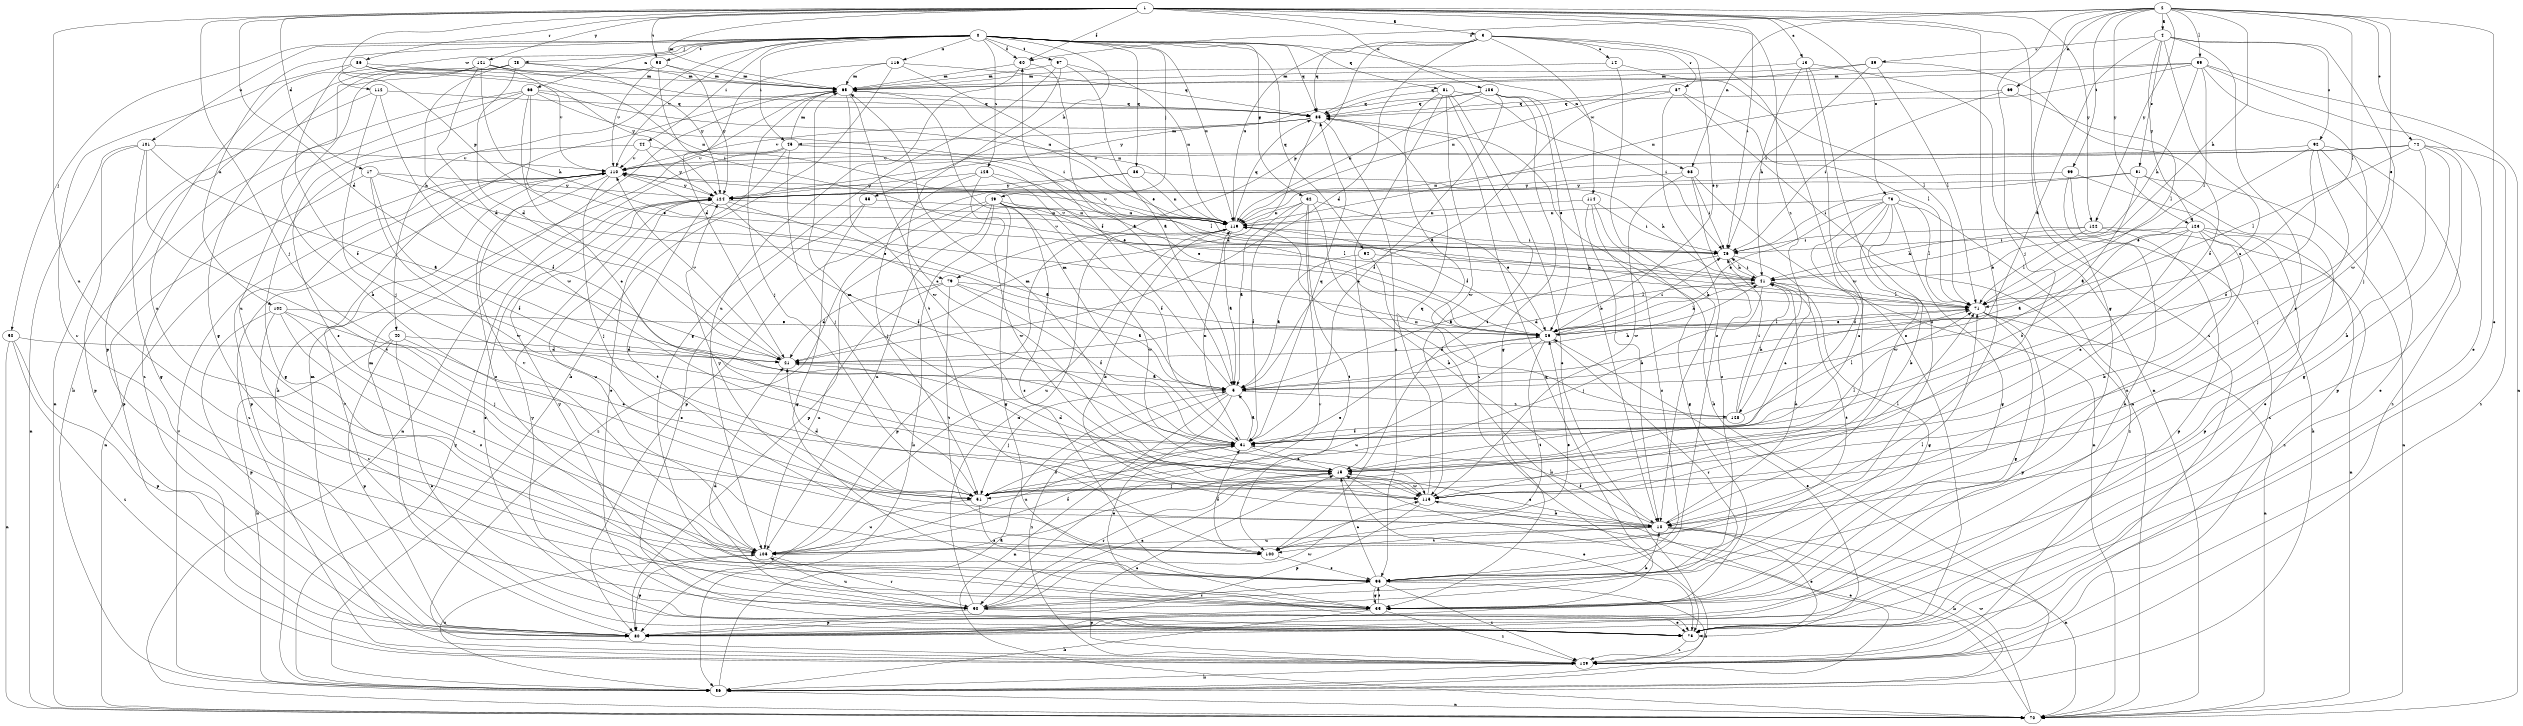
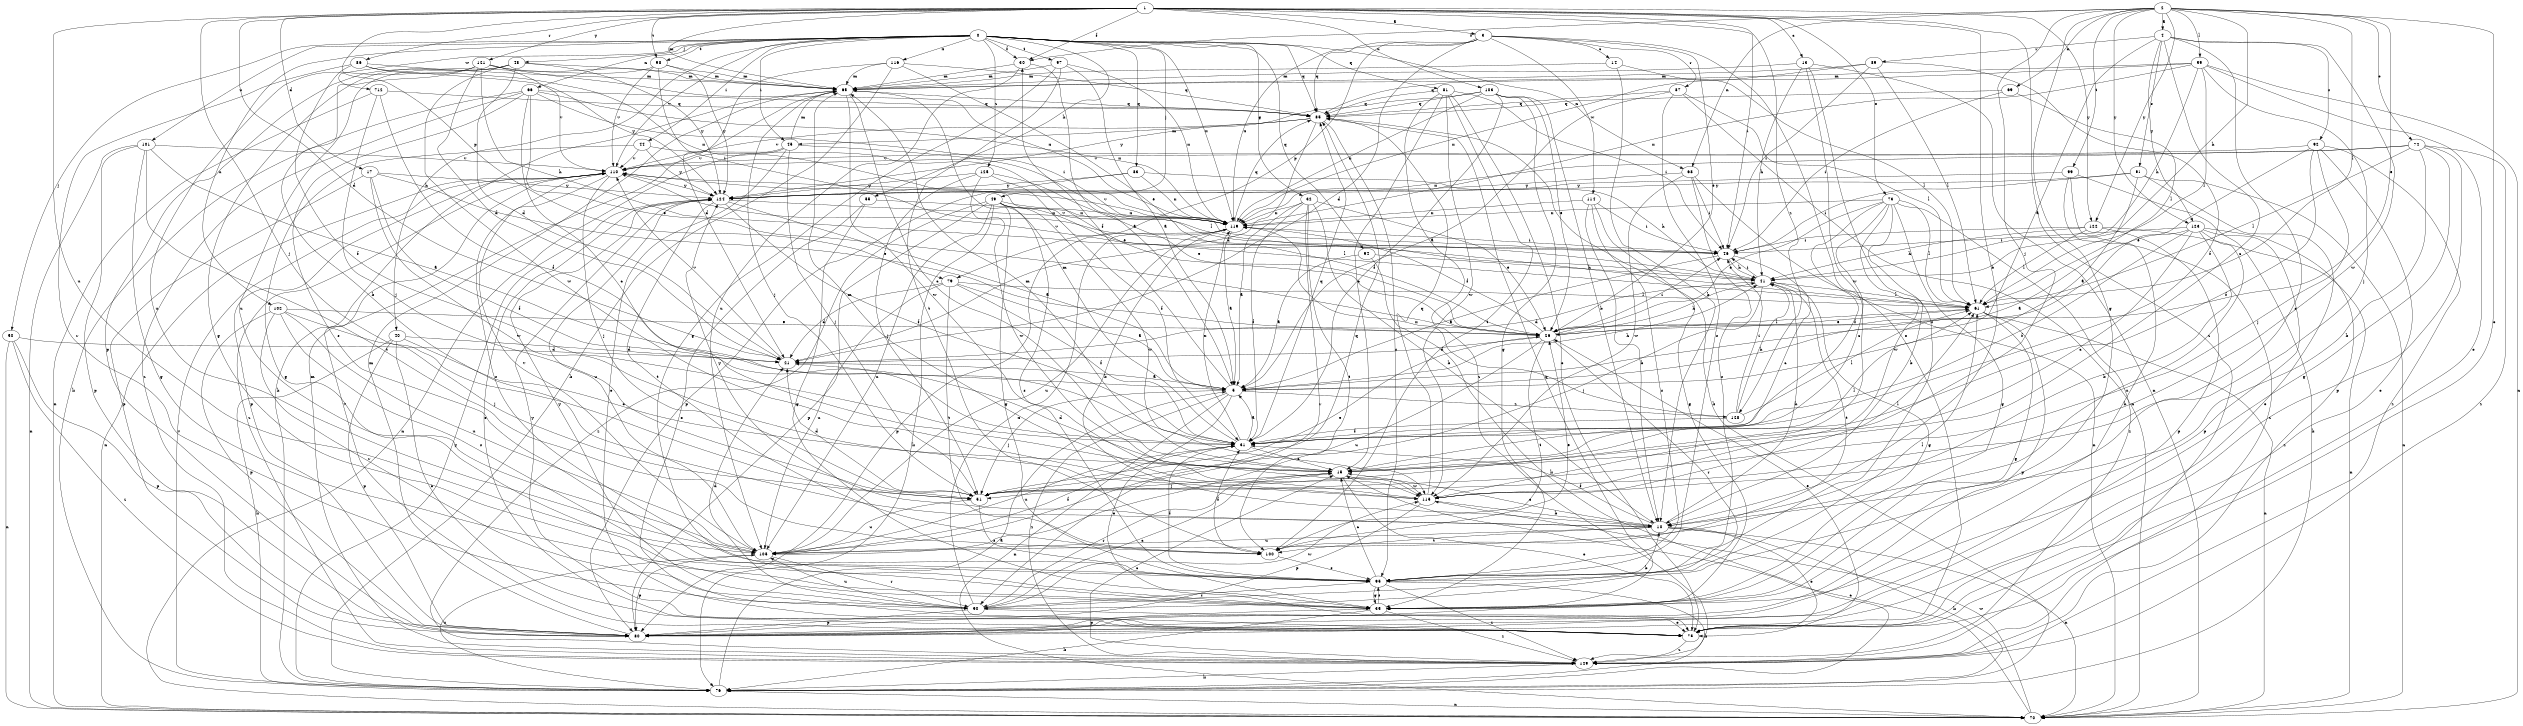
node "112": label "112" -> "712"
node "71": label "71" -> "61"
edge "51" -> "31": now "95" -> "31"
edge "105" -> "85": added, label "q"
node "56": label "56" -> "76"
